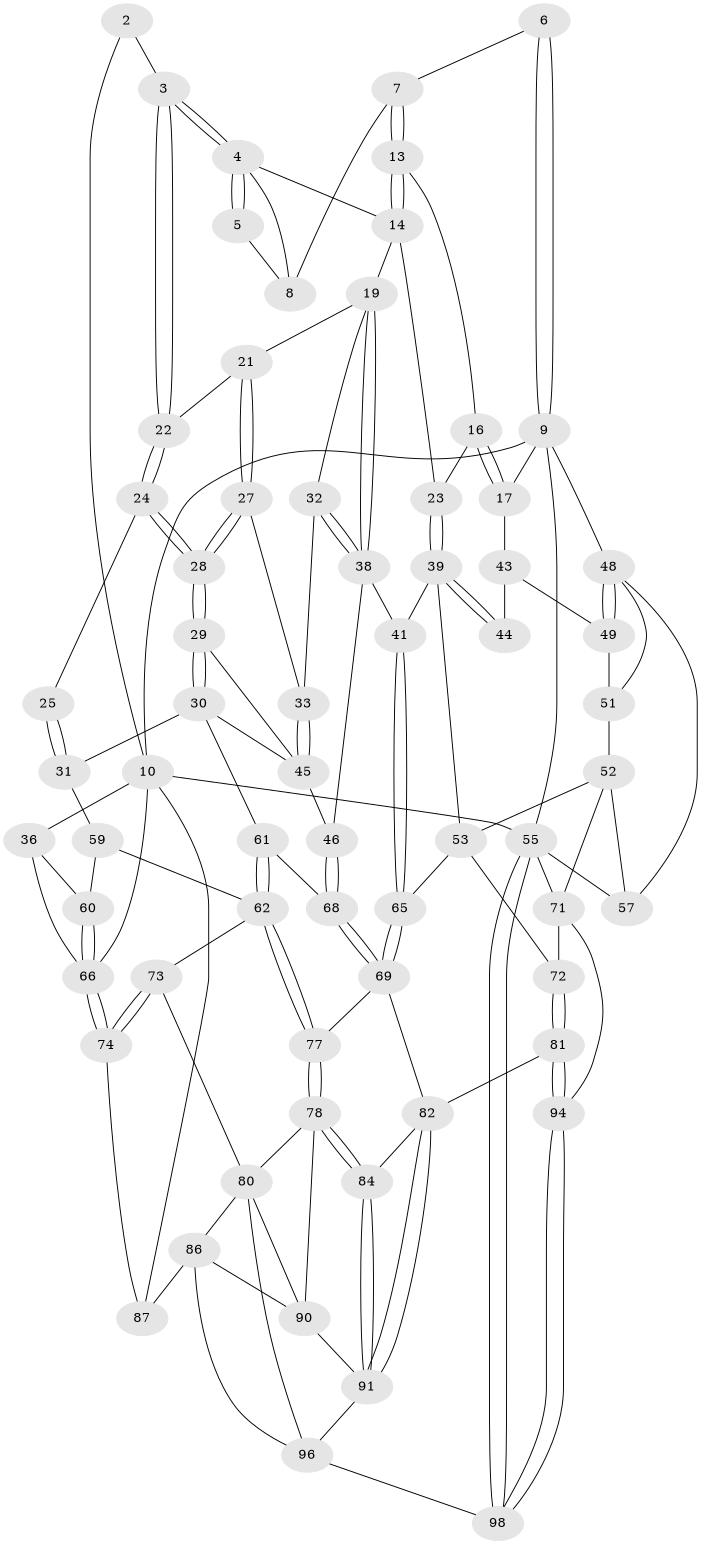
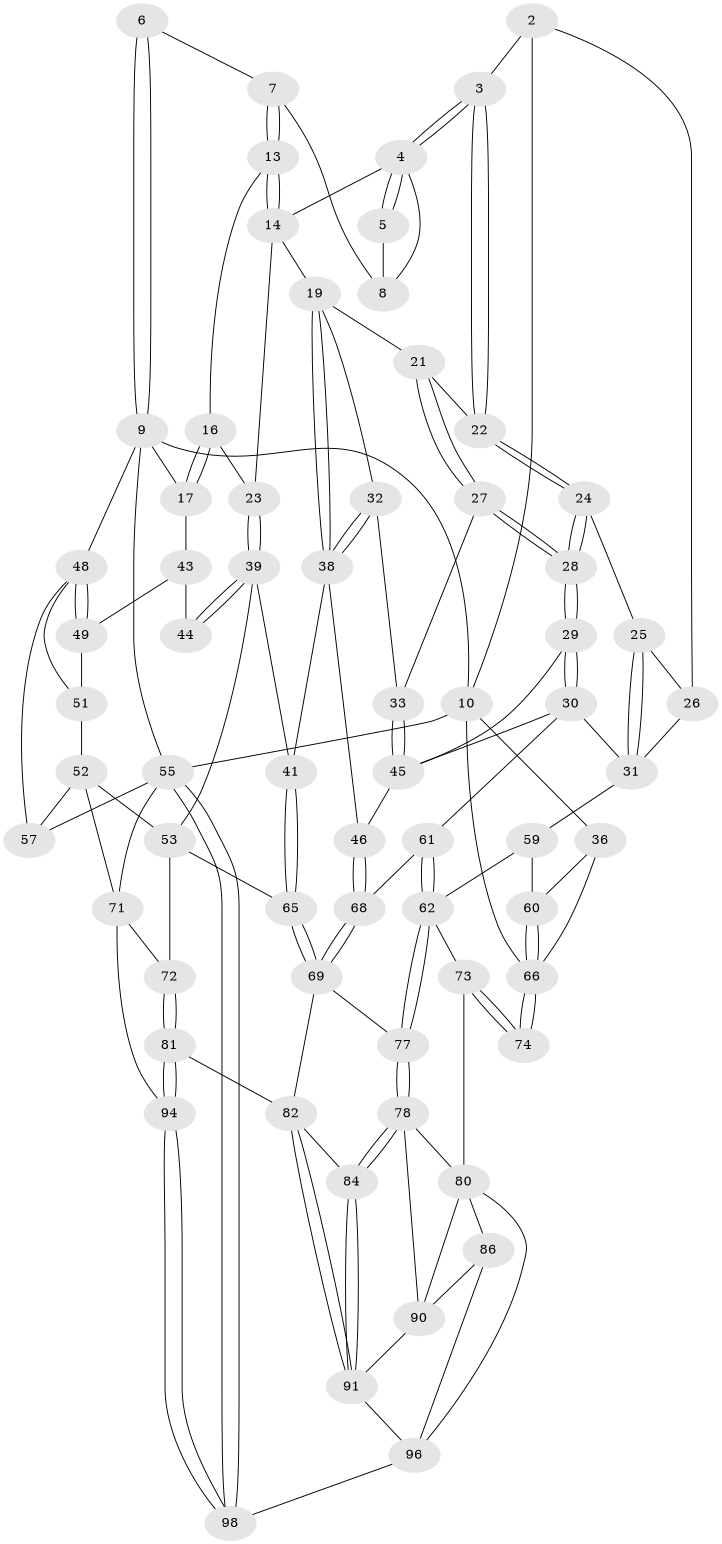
node "26": added
node "87": removed
